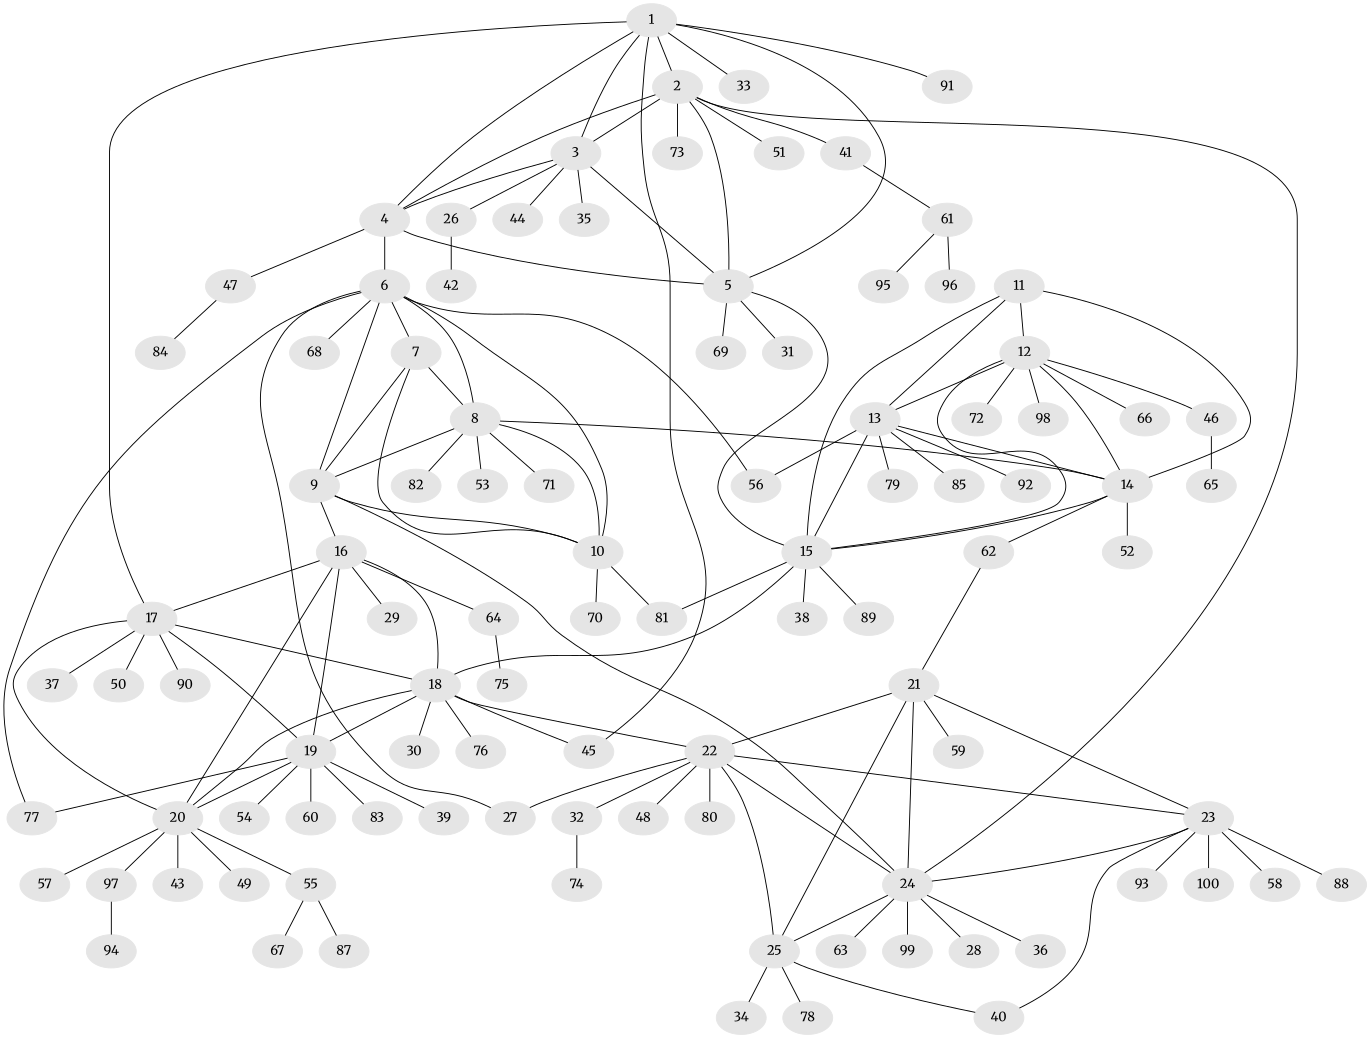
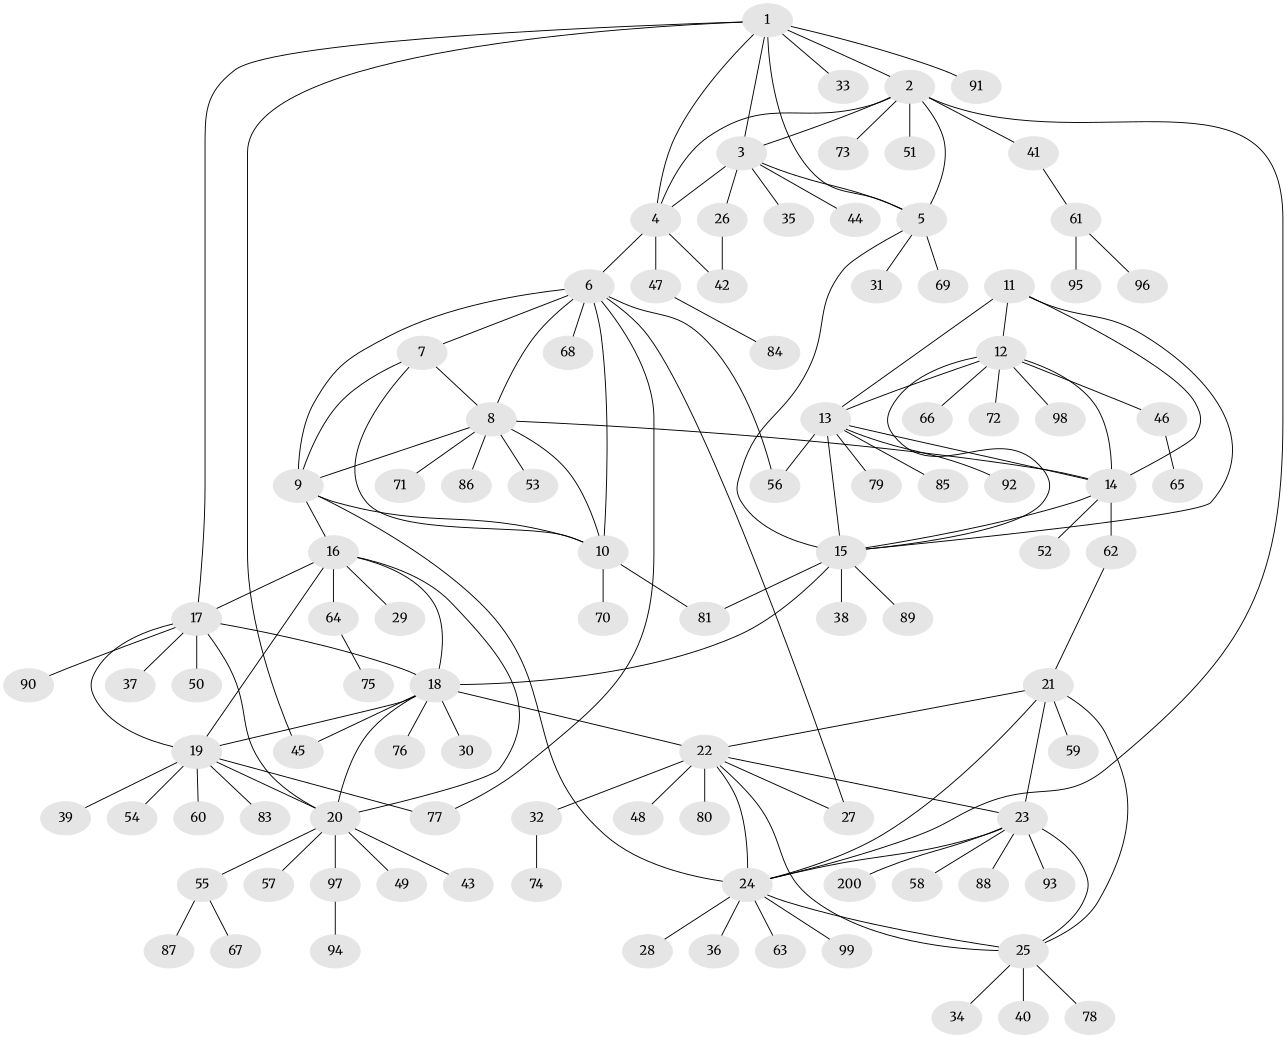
edge "4" -- "5": now "4" -- "42"
node "82": label "82" -> "86"
node "100": label "100" -> "200"
edge "23" -- "40": now "23" -- "25"
